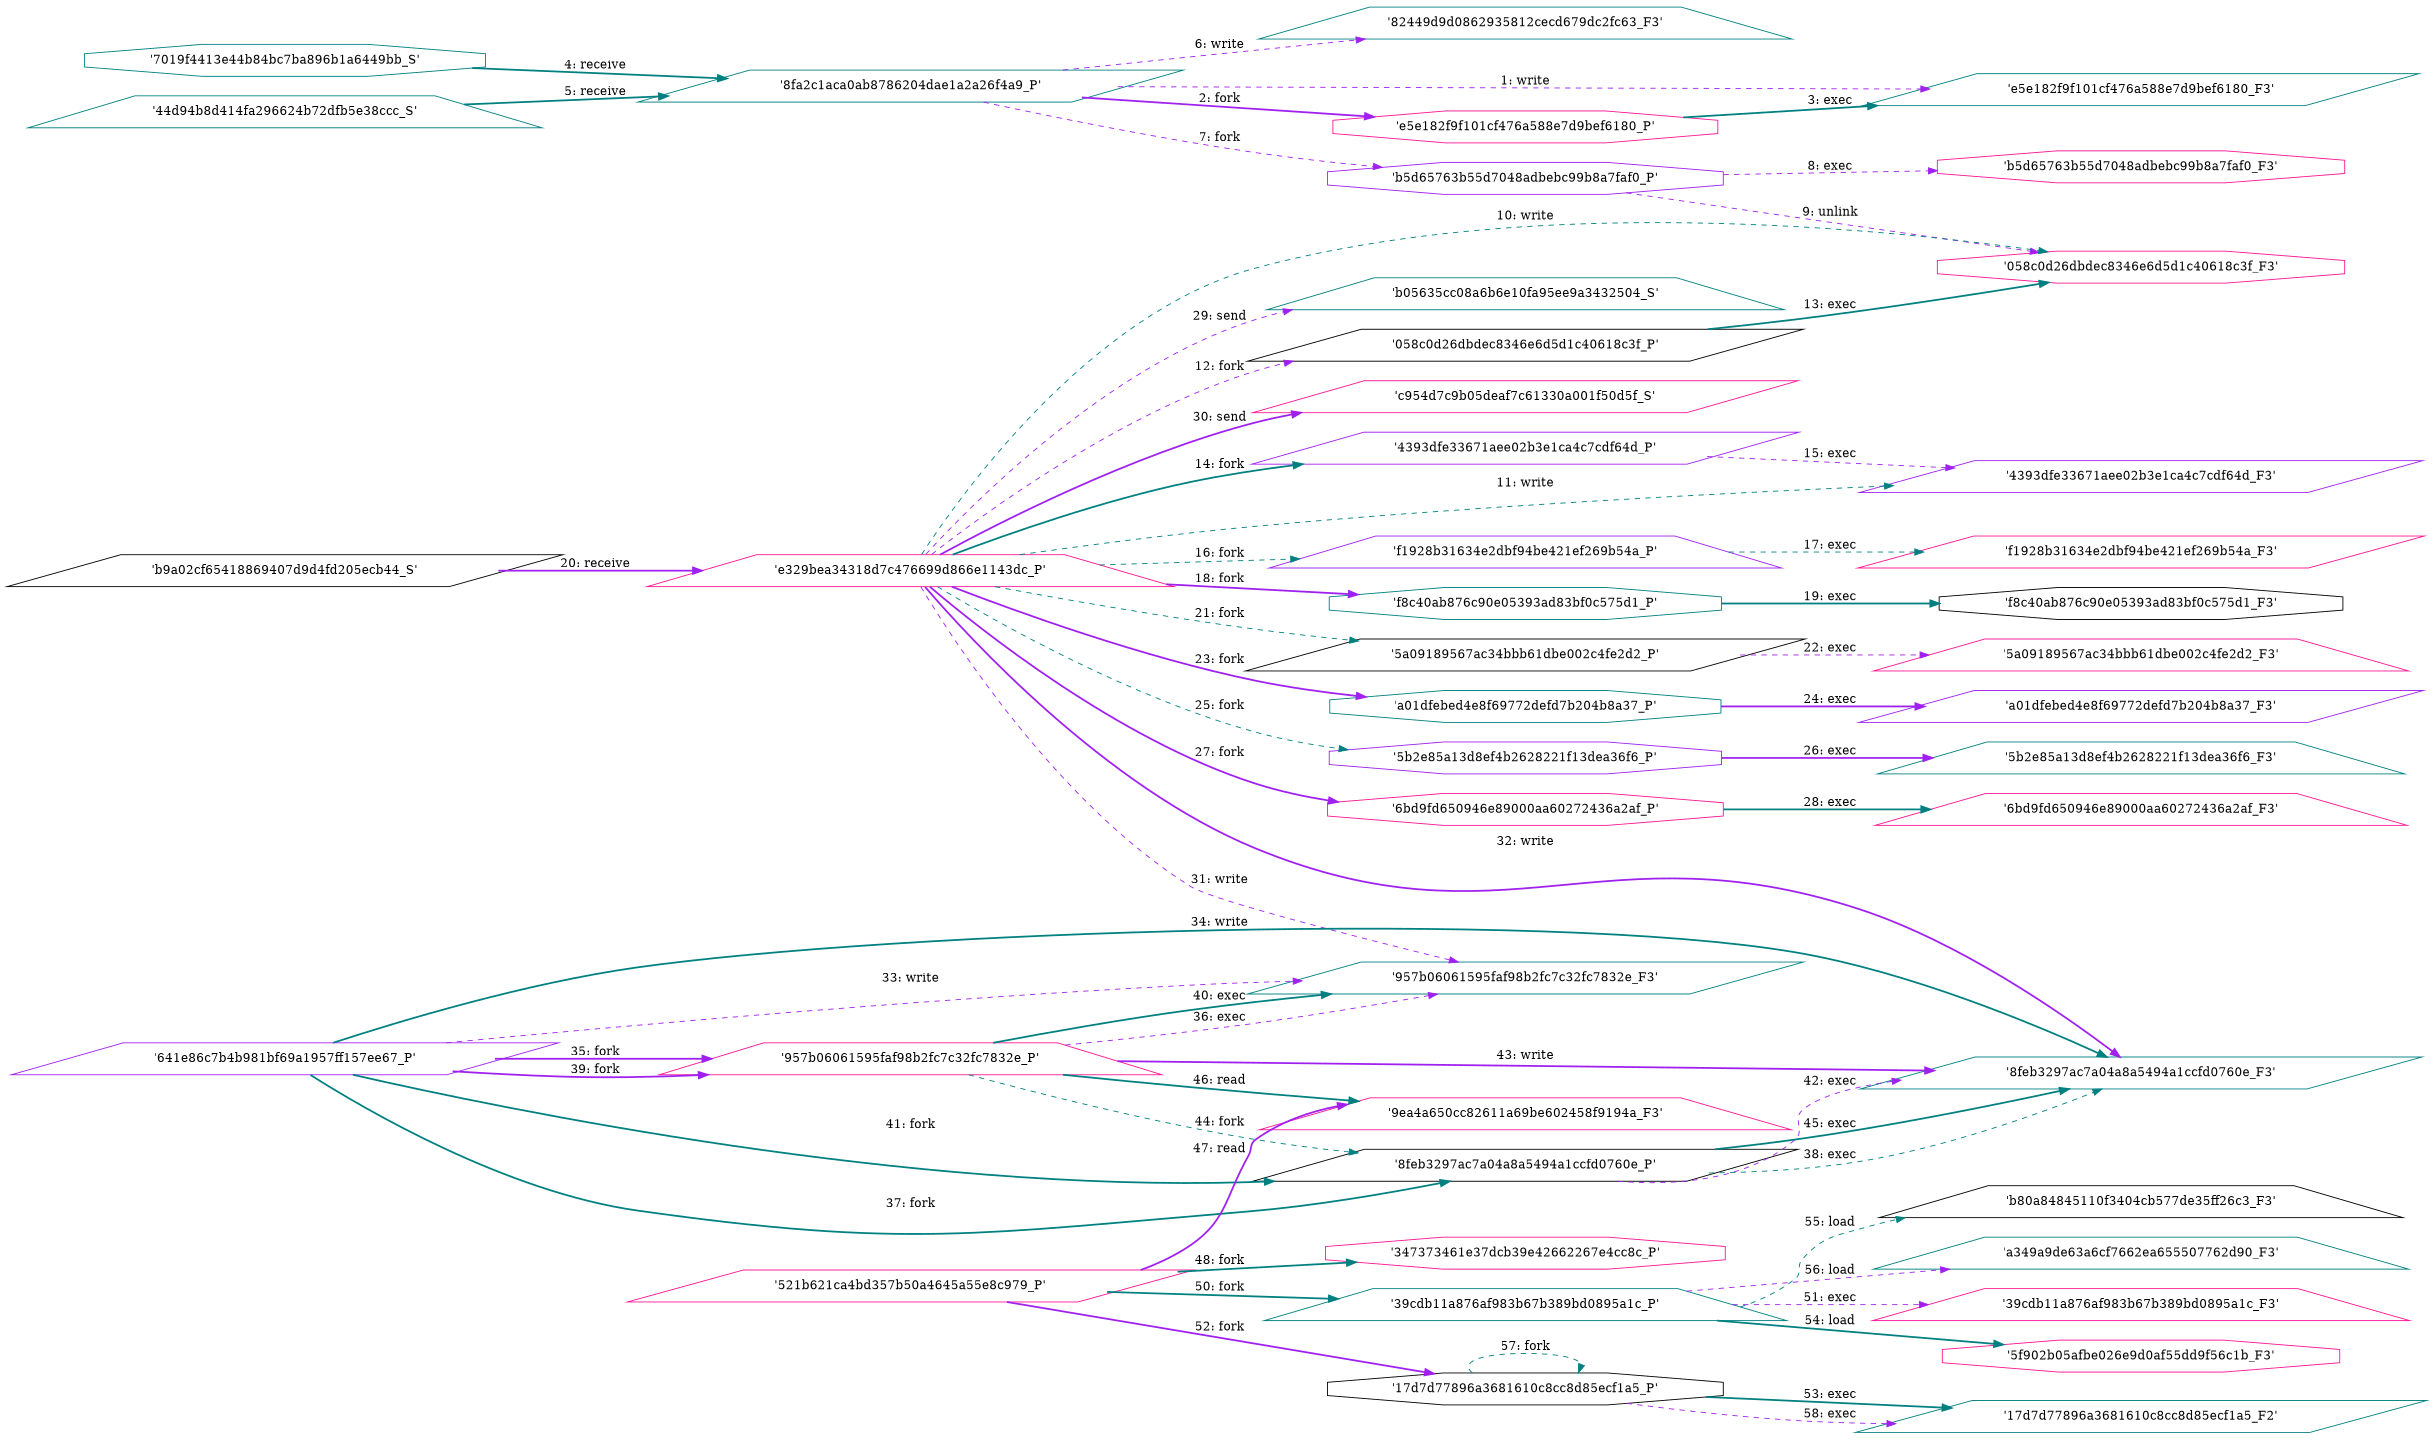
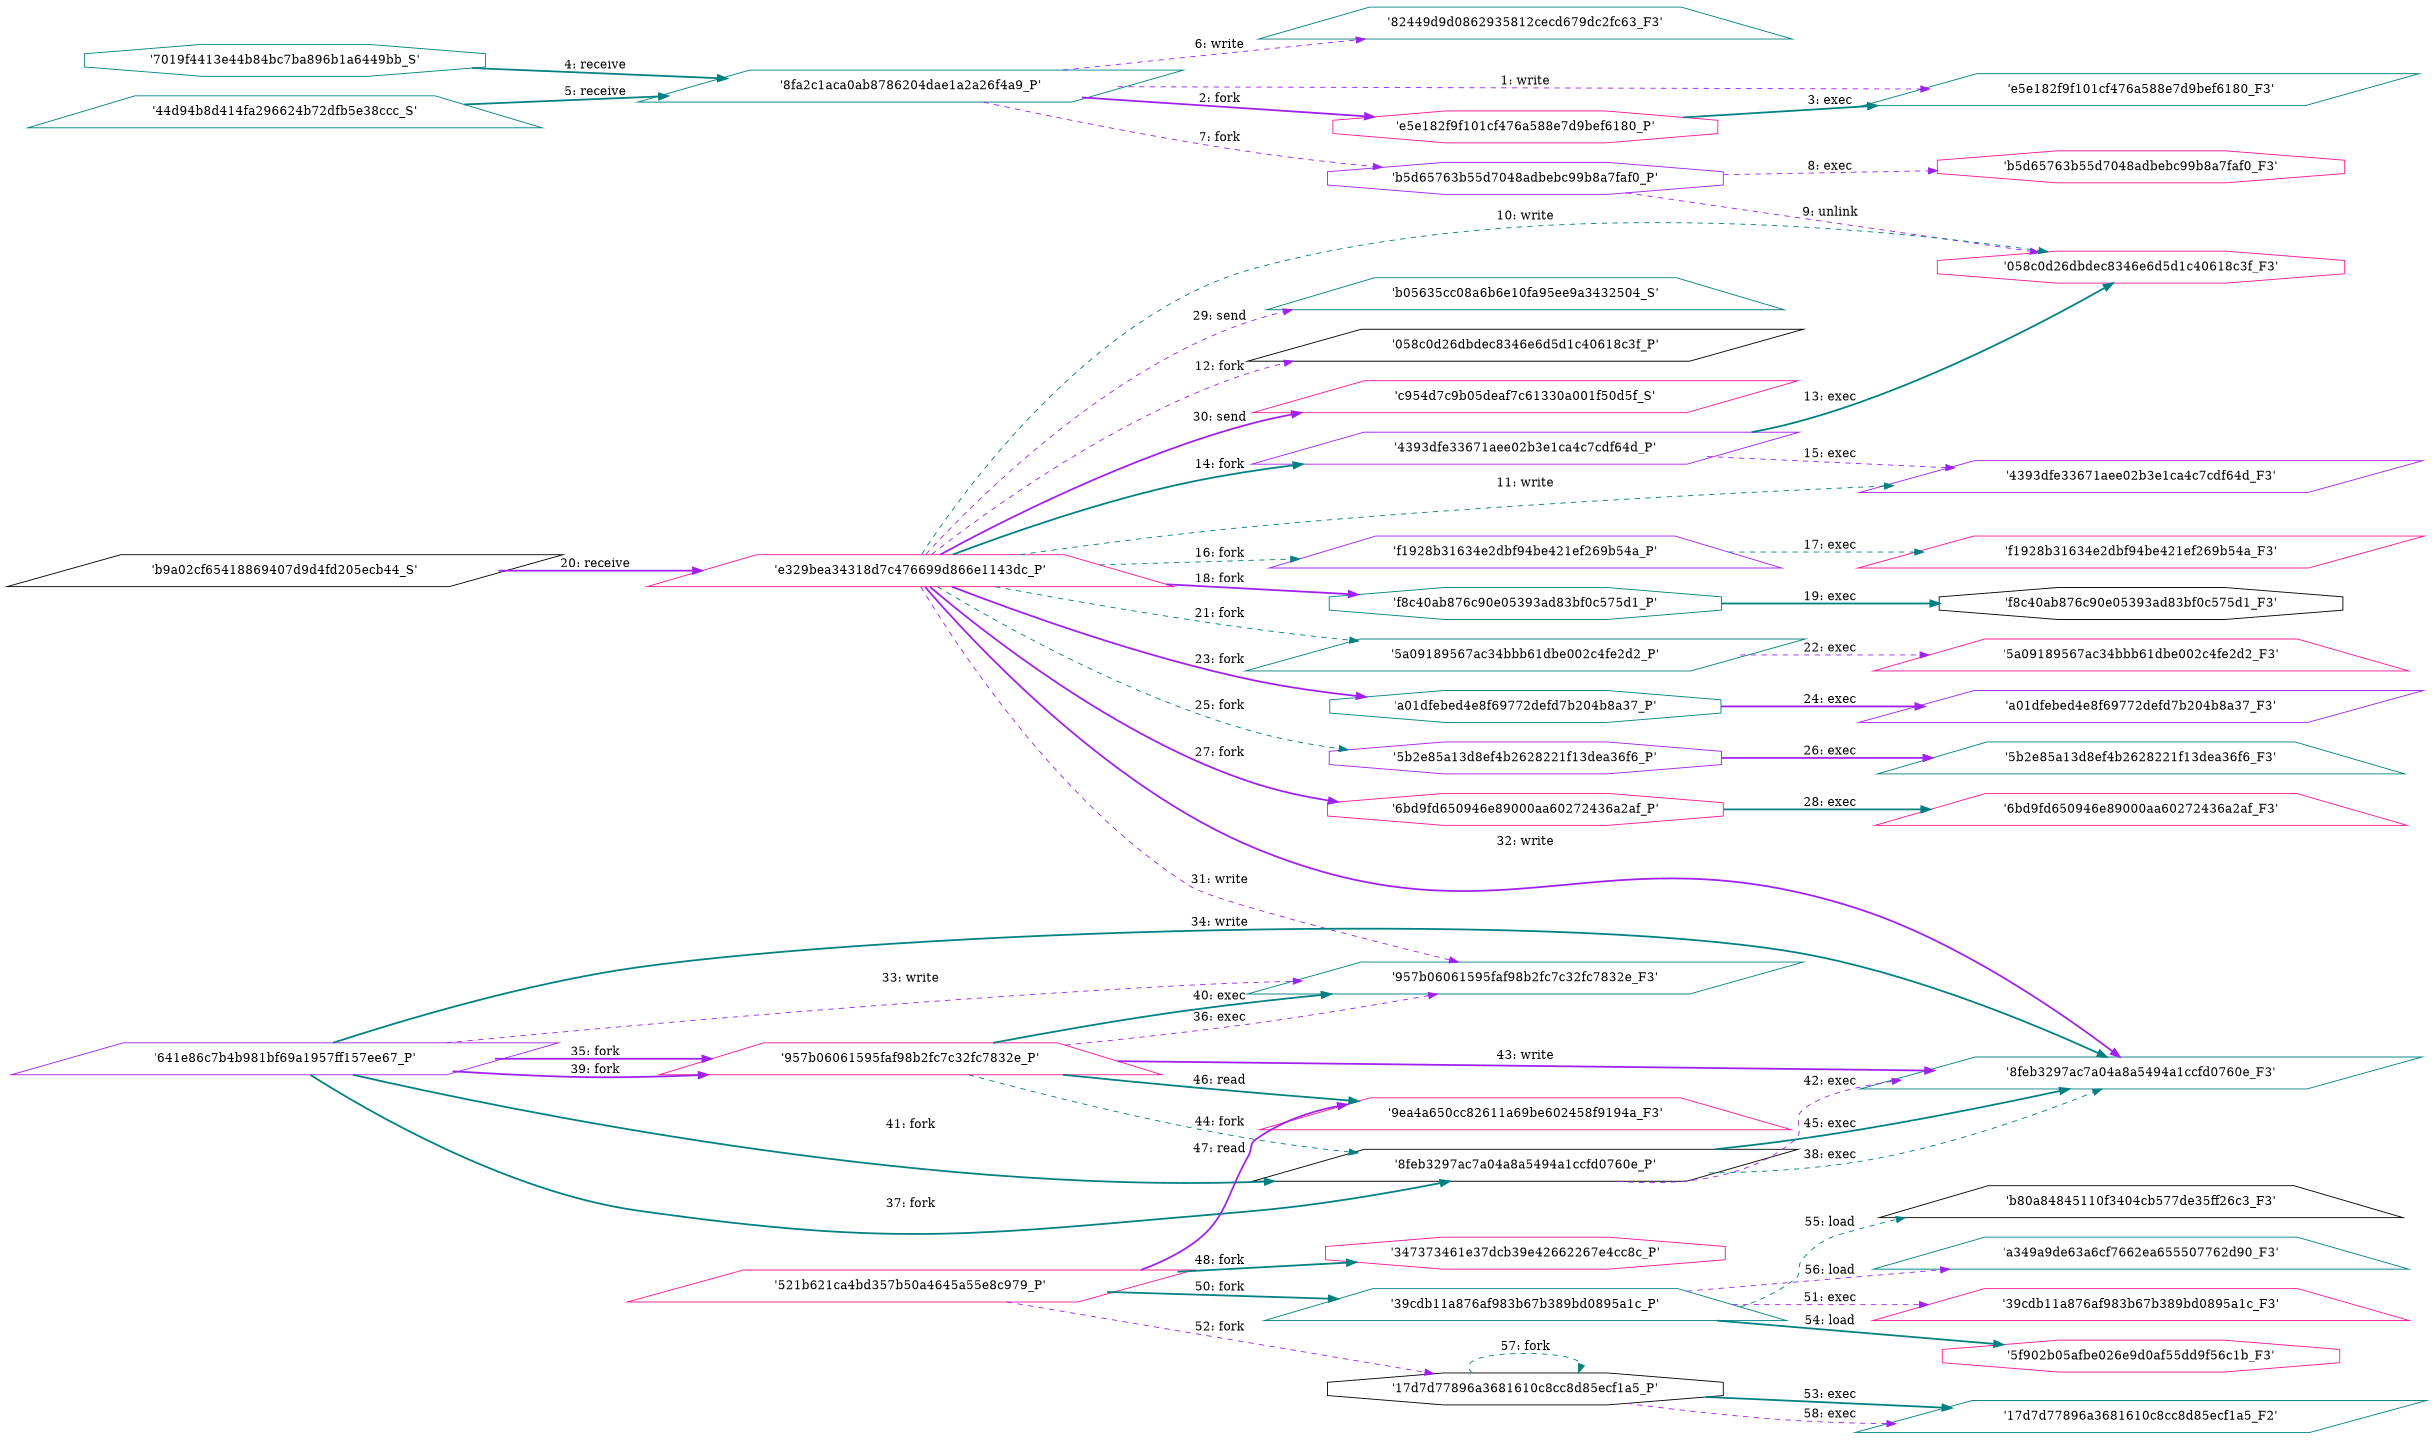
edge "'058c0d26dbdec8346e6d5d1c40618c3f_P'" -> "'058c0d26dbdec8346e6d5d1c40618c3f_F3'": now "'4393dfe33671aee02b3e1ca4c7cdf64d_P'" -> "'058c0d26dbdec8346e6d5d1c40618c3f_F3'"
node "'5a09189567ac34bbb61dbe002c4fe2d2_P'": color black -> teal
edge "'521b621ca4bd357b50a4645a55e8c979_P'" -> "'17d7d77896a3681610c8cc8d85ecf1a5_P'": style bold -> dashed
